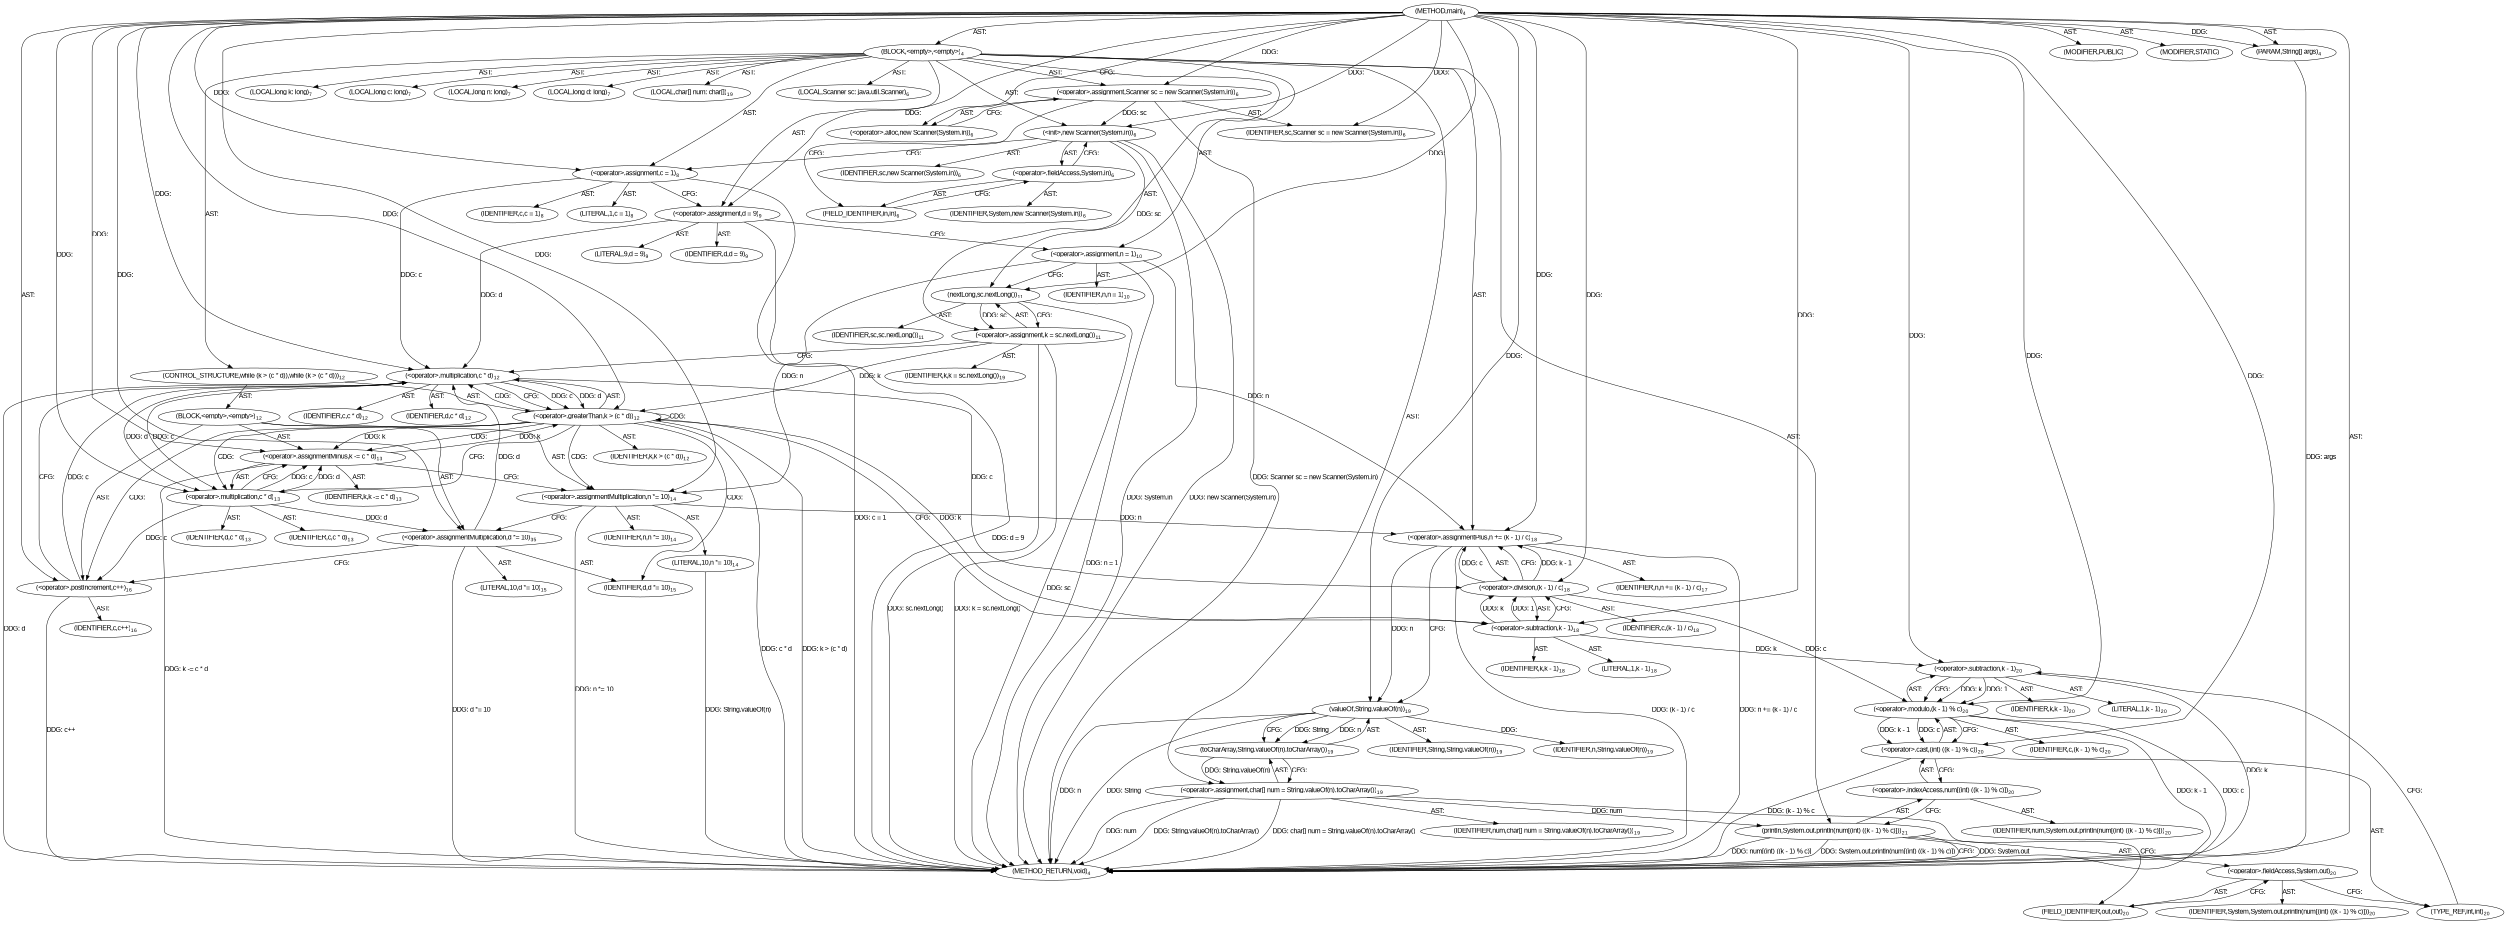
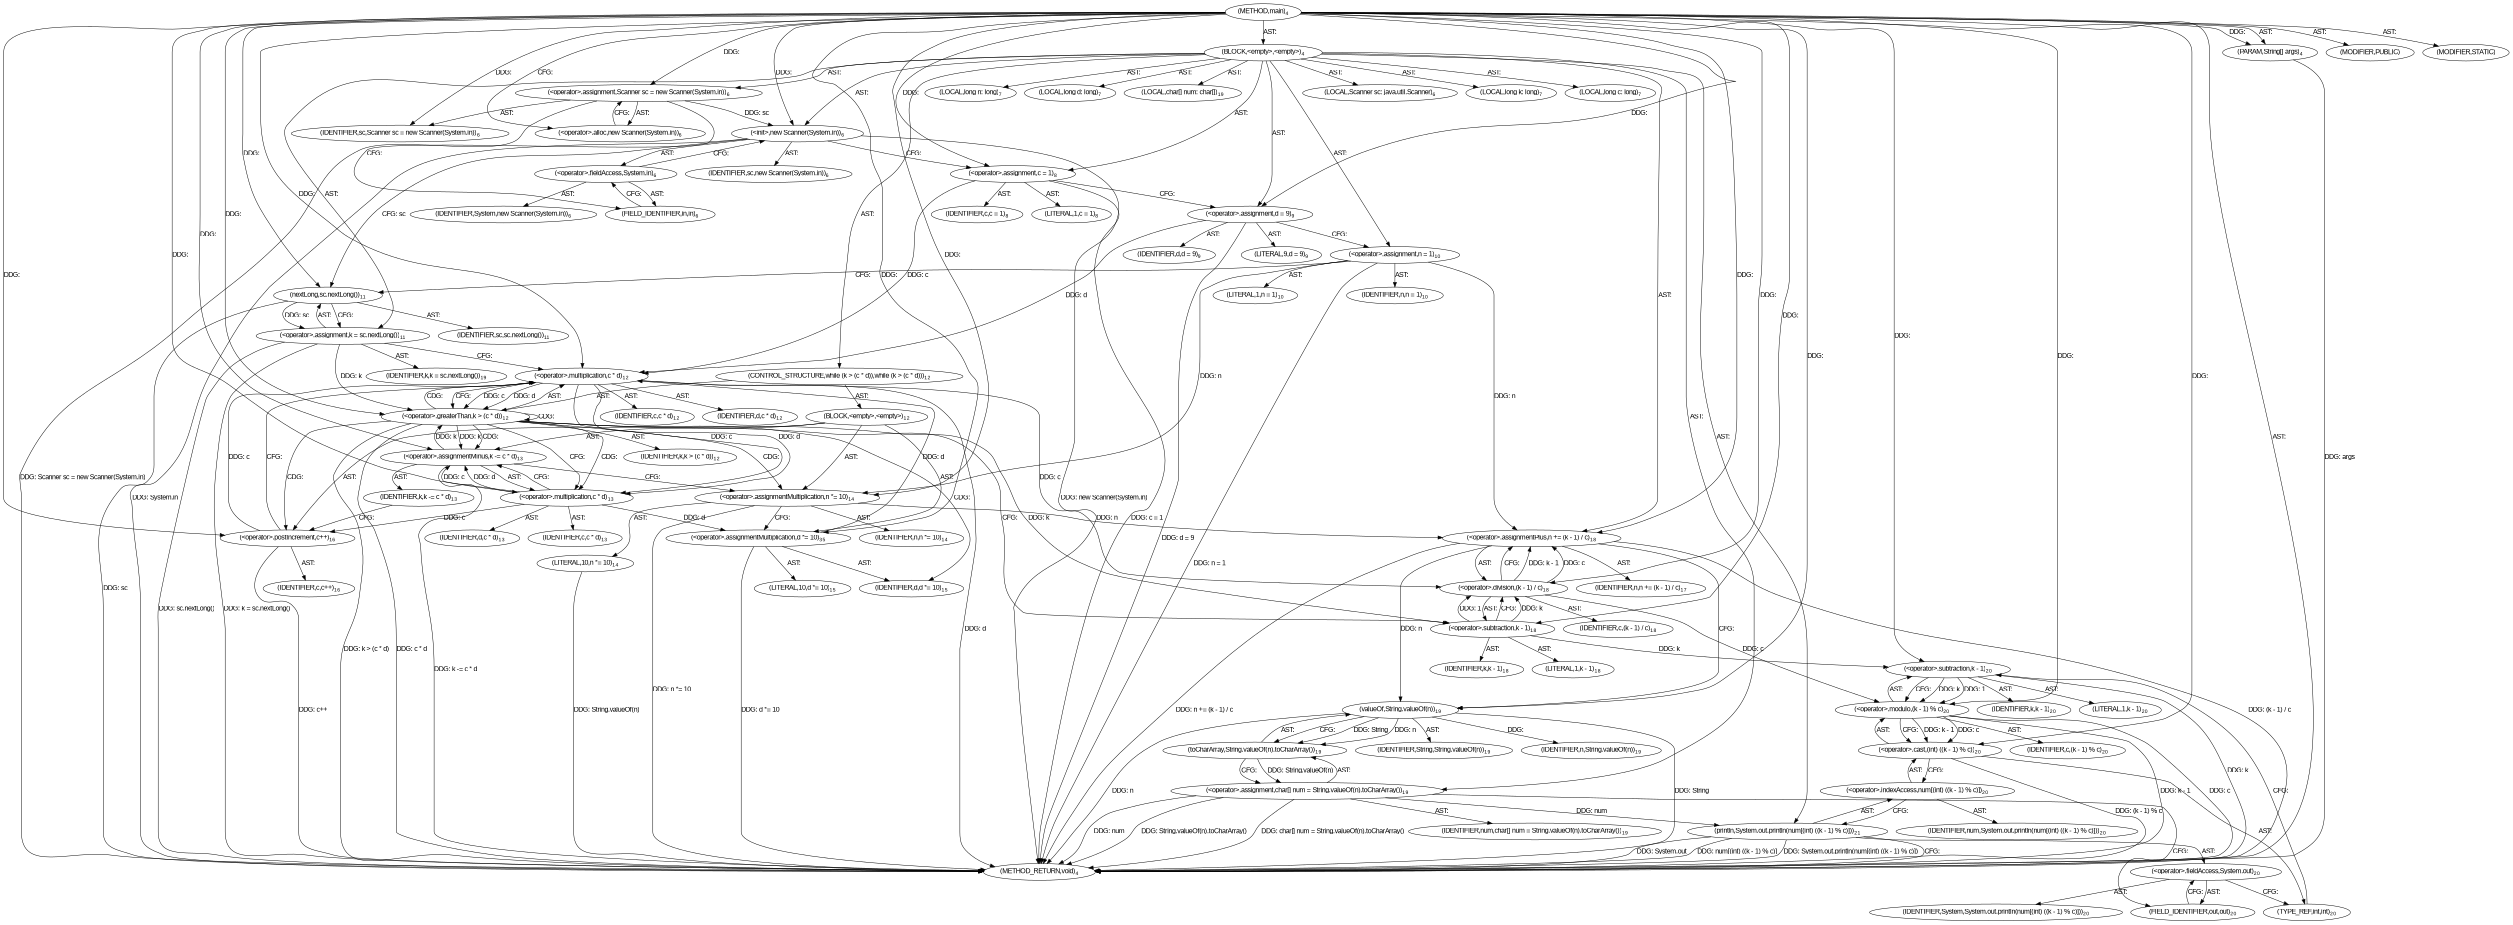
edge "(<init>,new Scanner(System.in))" -> "(nextLong,sc.nextLong())": label "DDG: sc" -> "CFG: sc"
edge "(METHOD,main)" -> "(<operator>.postIncrement,c++)": label "AST: " -> "DDG: "
node "(LITERAL,1,n = 1)": added
edge "(<operator>.assignmentMultiplication,d *= 10)" -> "(<operator>.postIncrement,c++)": now "(IDENTIFIER,k,k -= c * d)" -> "(<operator>.postIncrement,c++)"
